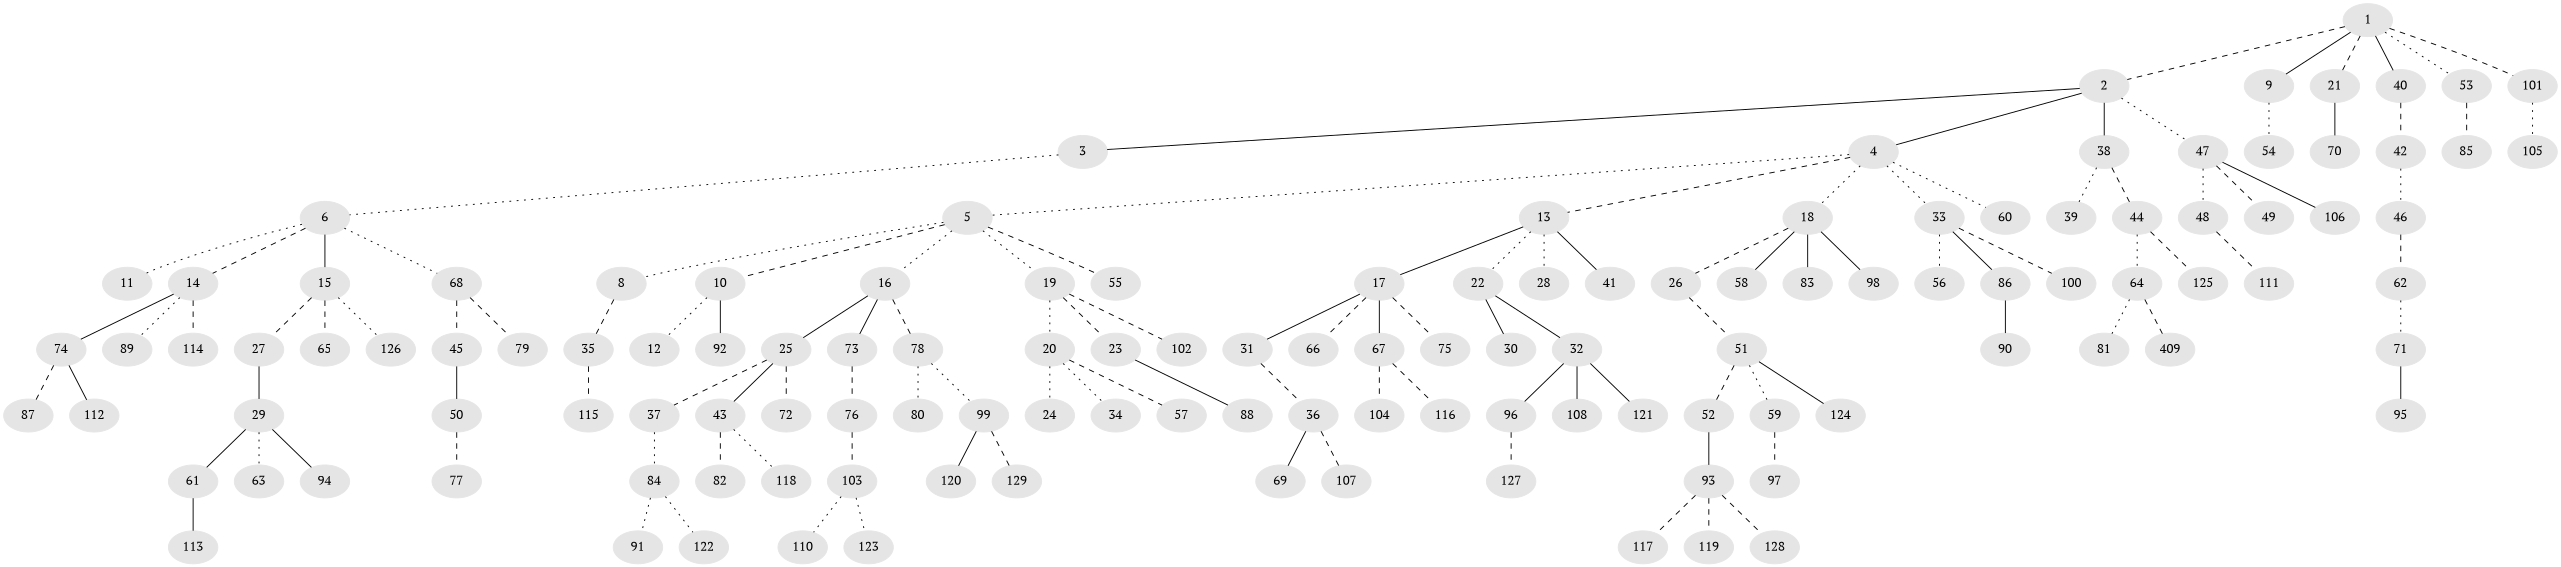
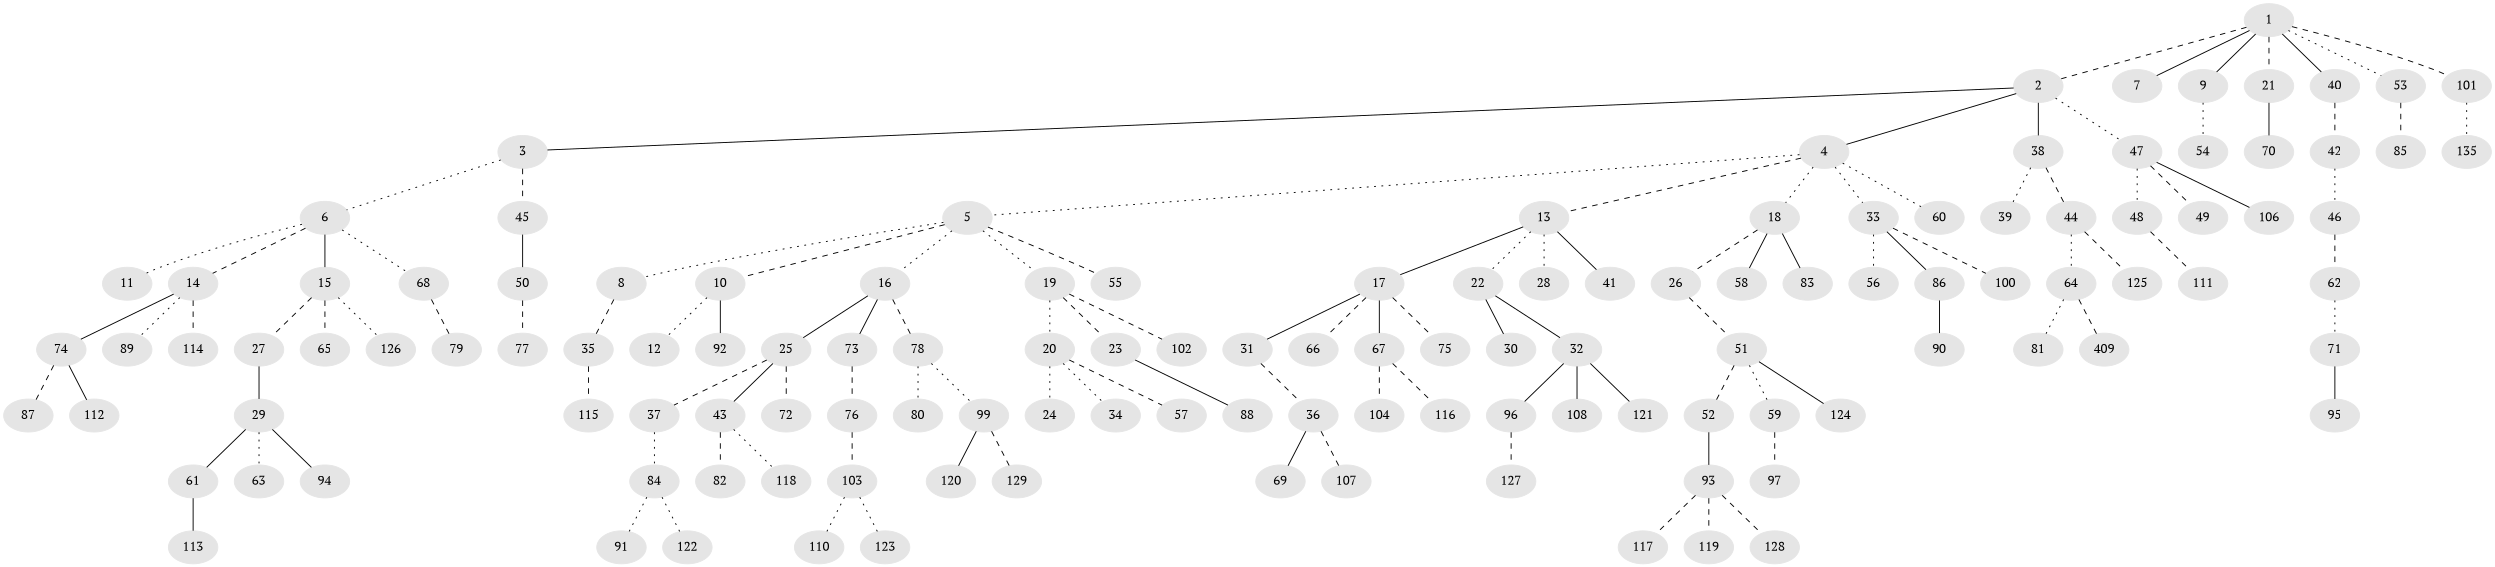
node "7": added
node "105": label "105" -> "135"
node "98": removed
edge "68" -- "45": now "3" -- "45"
